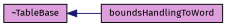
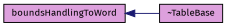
edge "boundsHandlingToWord" -> "~TableBase": reversed
